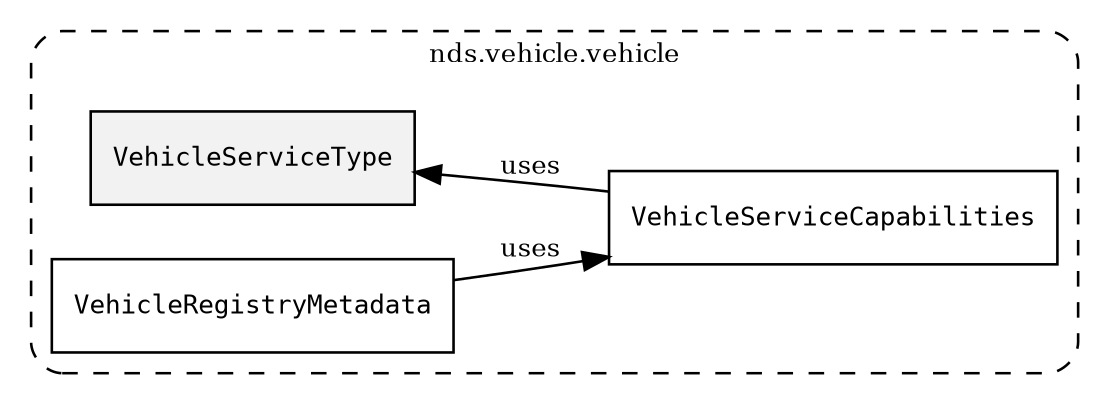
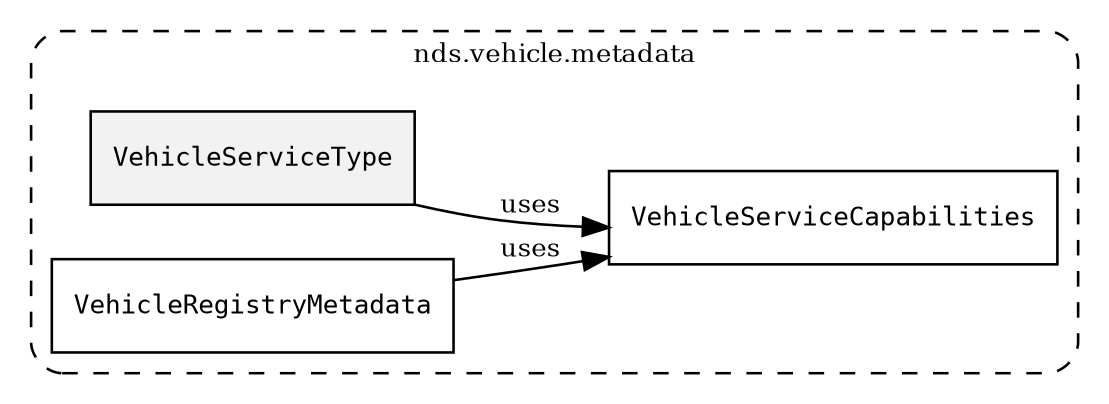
cluster "nds.vehicle.vehicle": label "nds.vehicle.vehicle" -> "nds.vehicle.metadata"
edge "VehicleServiceCapabilities" -> "VehicleServiceType": reversed
